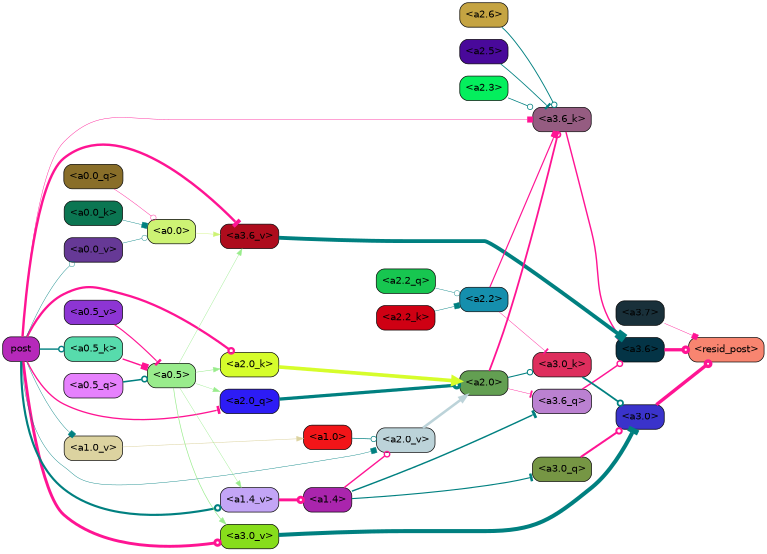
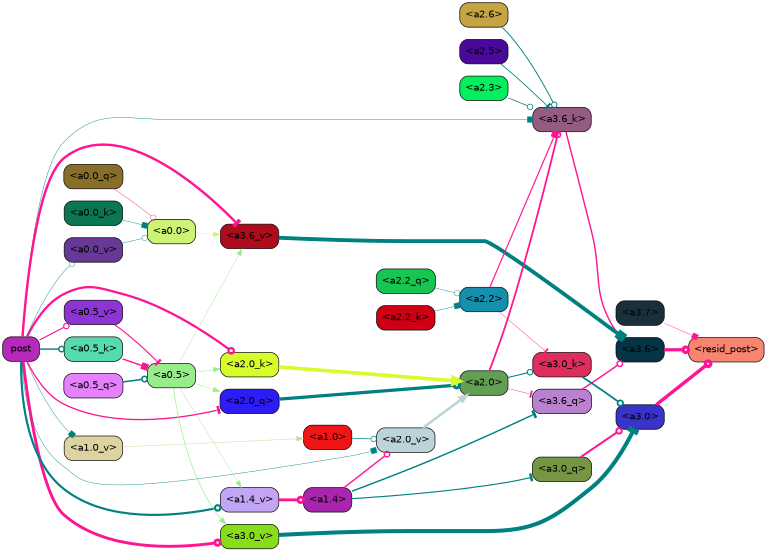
edge "post" -> "<a3.6_k>": color deeppink -> teal
edge "post" -> "<a0.5_v>": added
